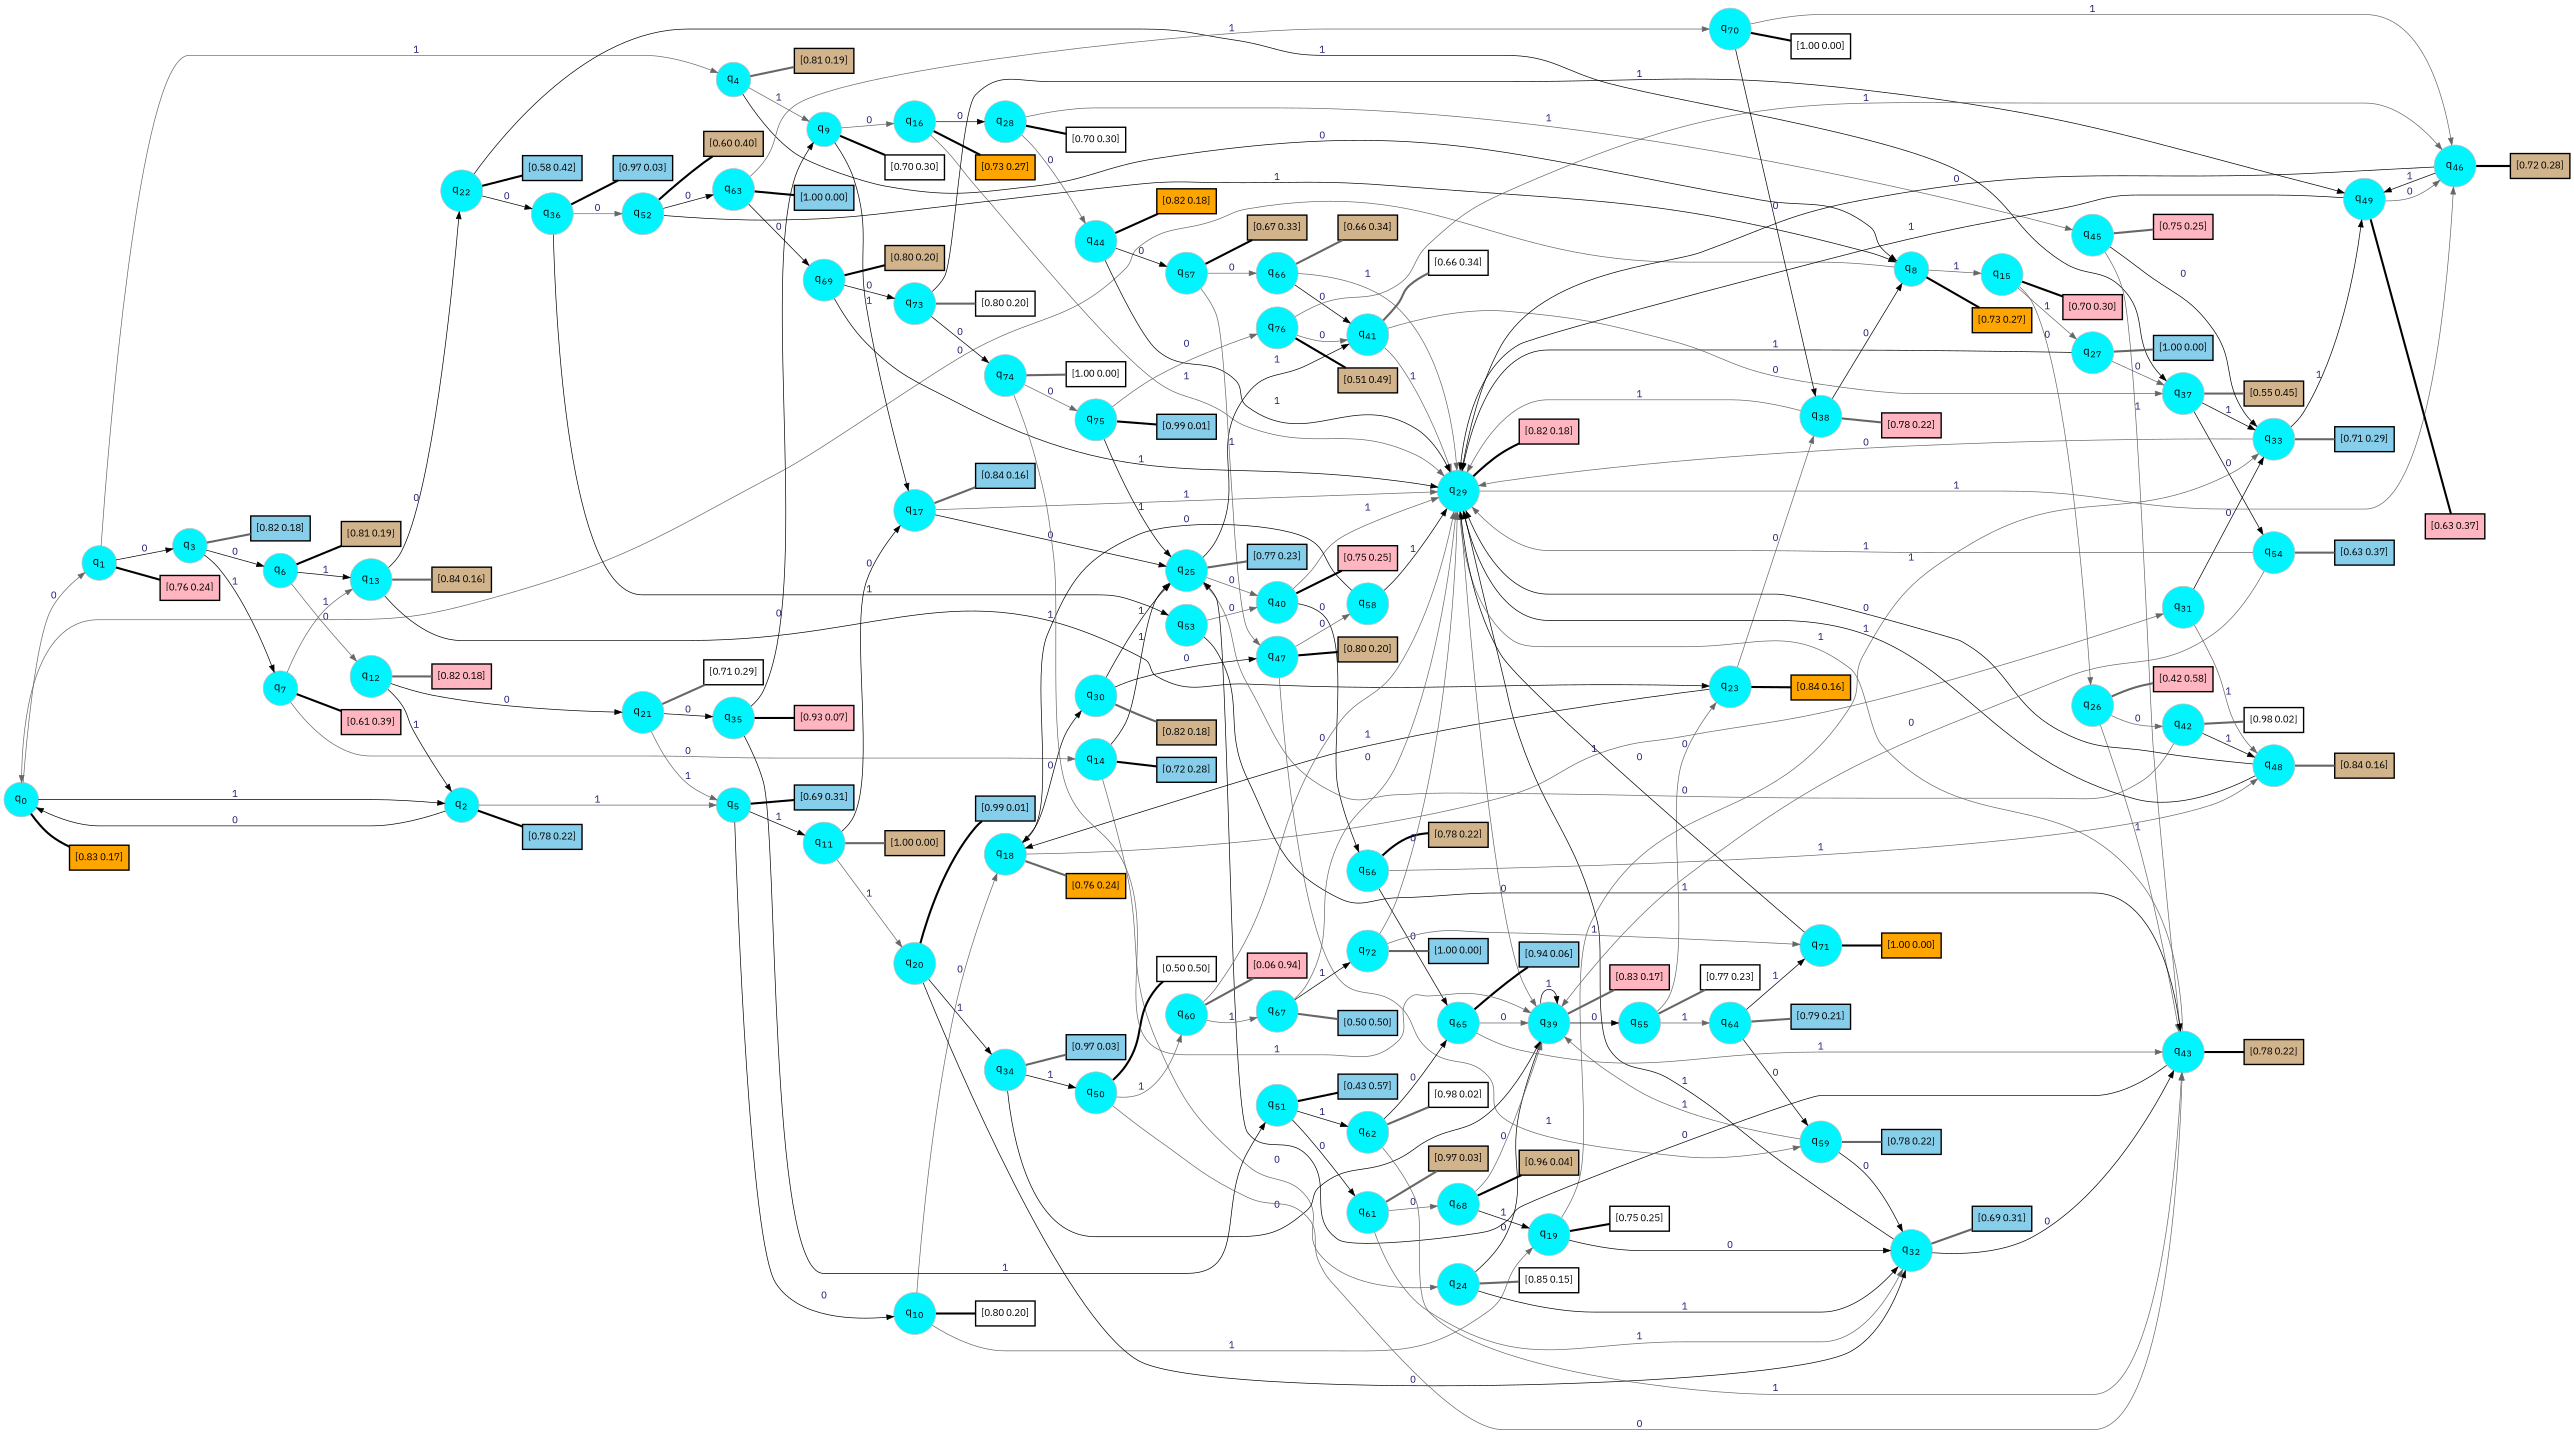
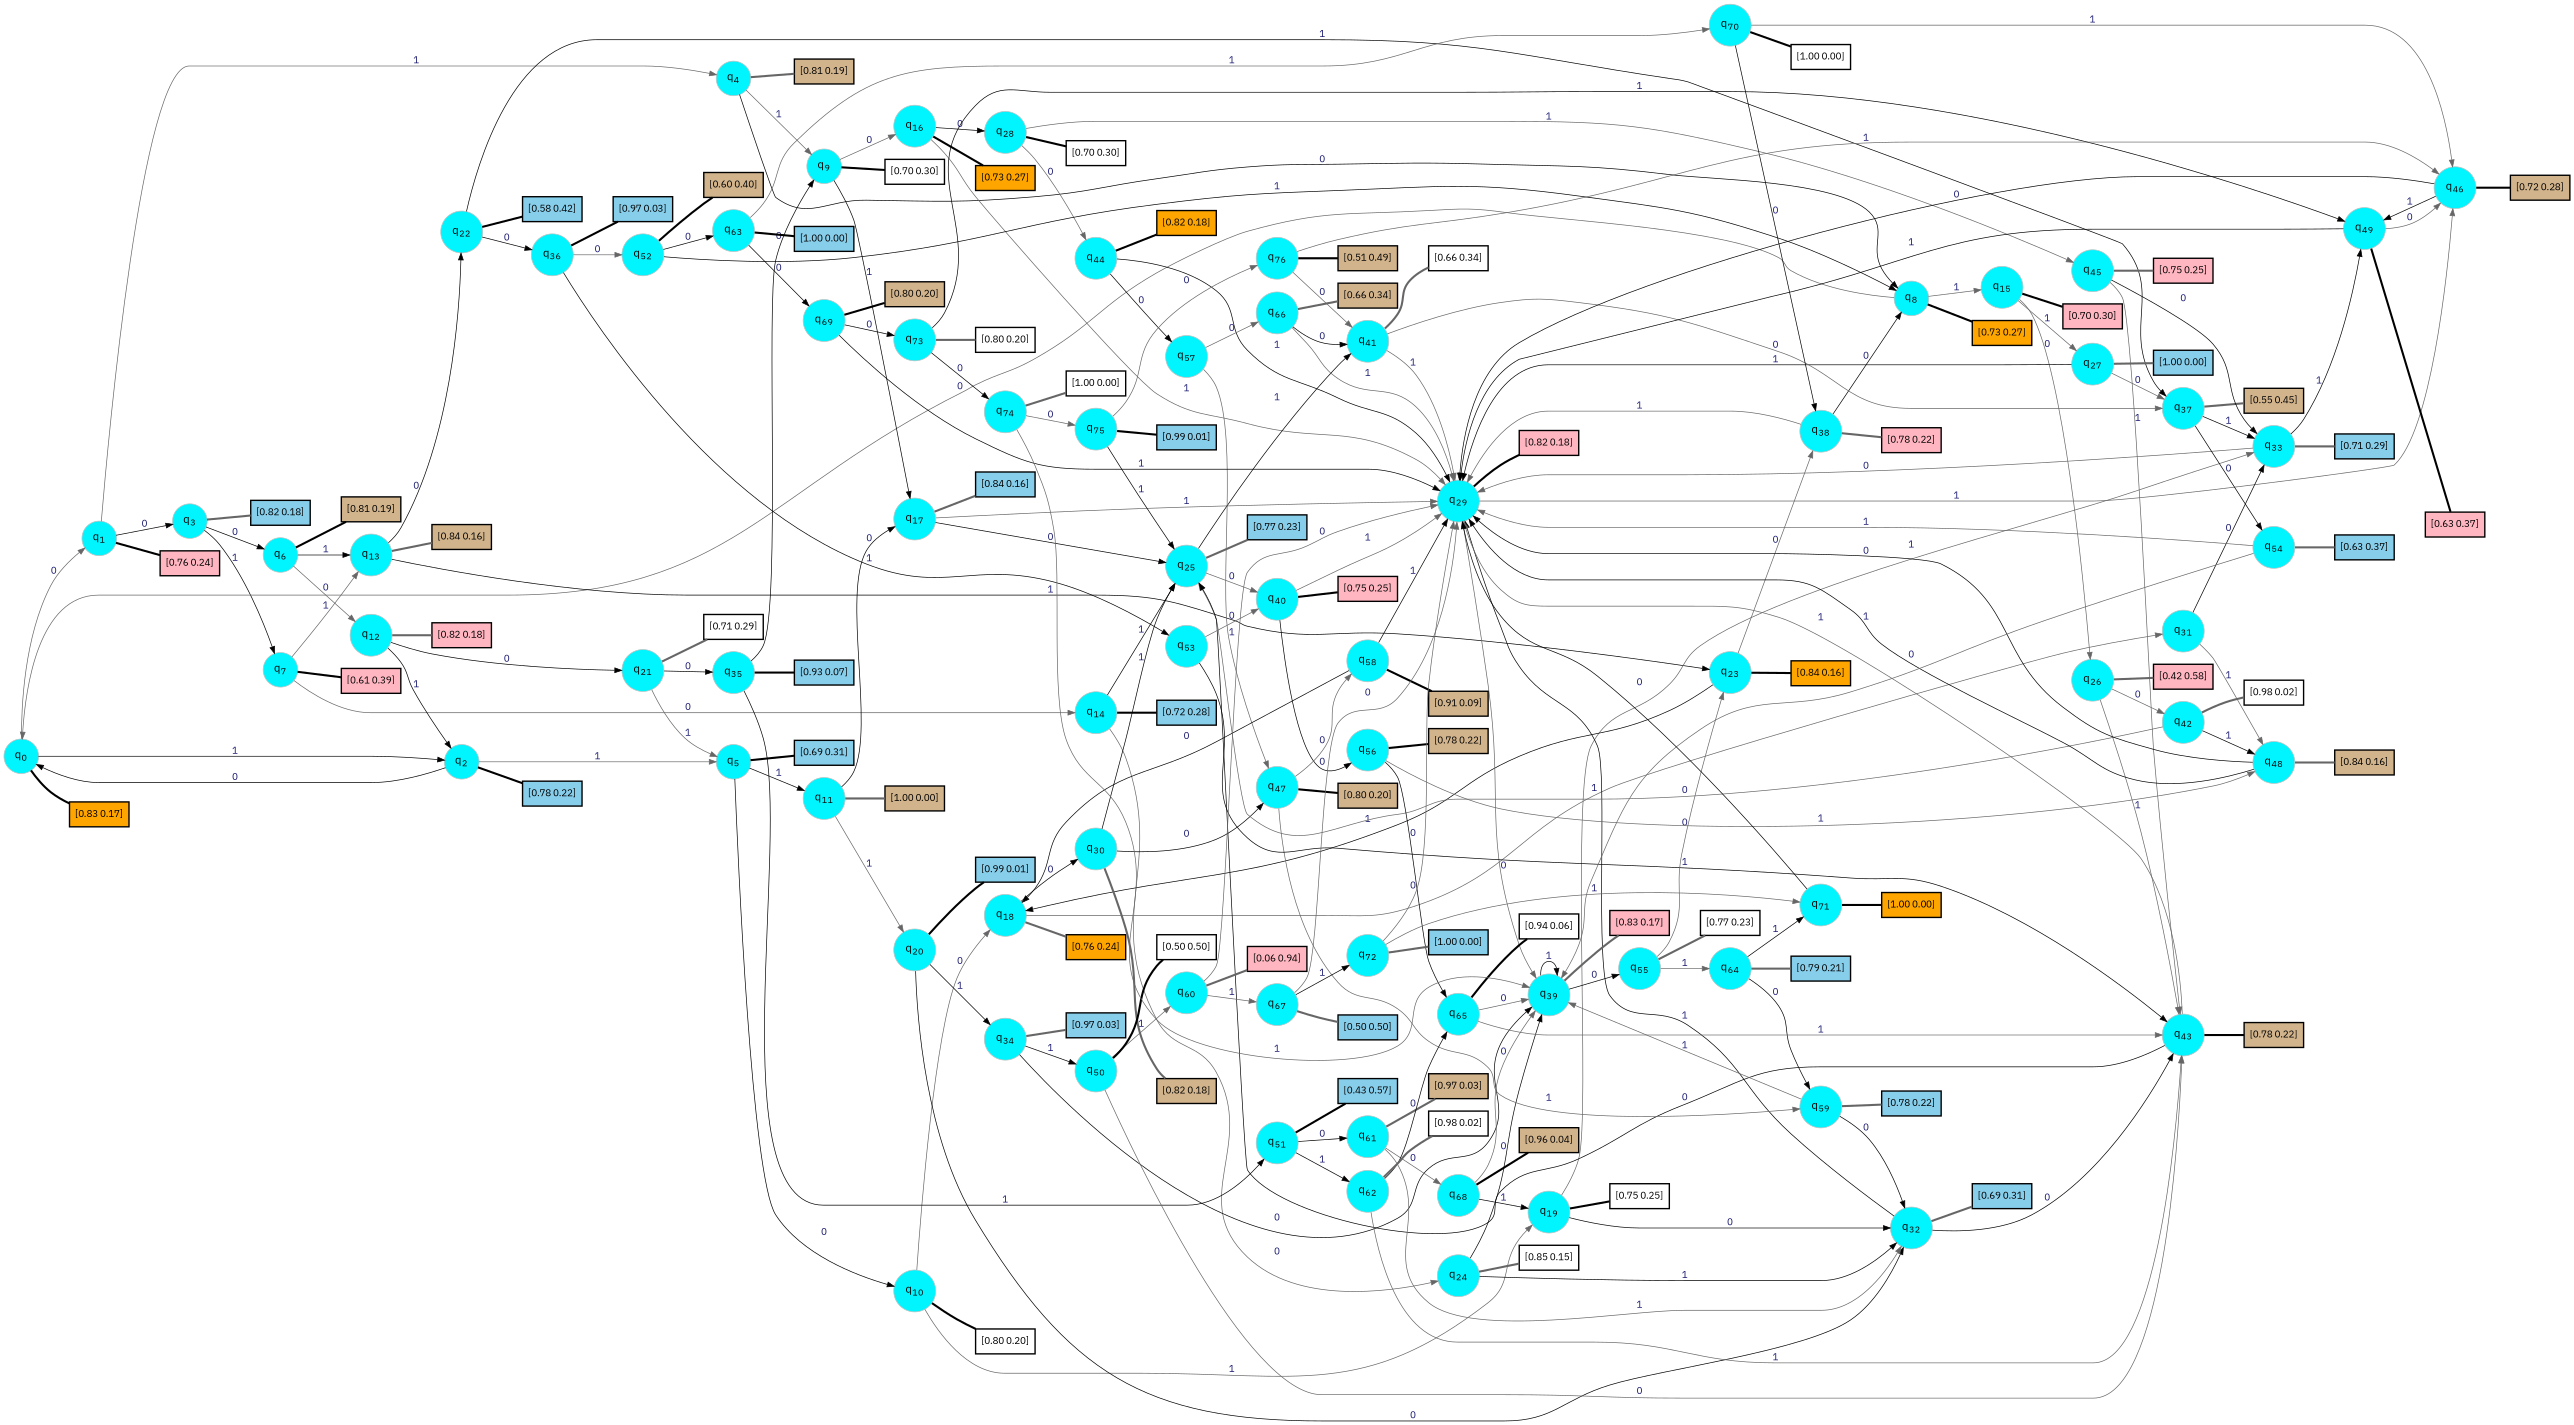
node "[0.67 0.33]": removed
node "[0.91 0.09]": added
node "[0.93 0.07]": fillcolor lightpink -> skyblue
node "[0.94 0.06]": fillcolor skyblue -> white
